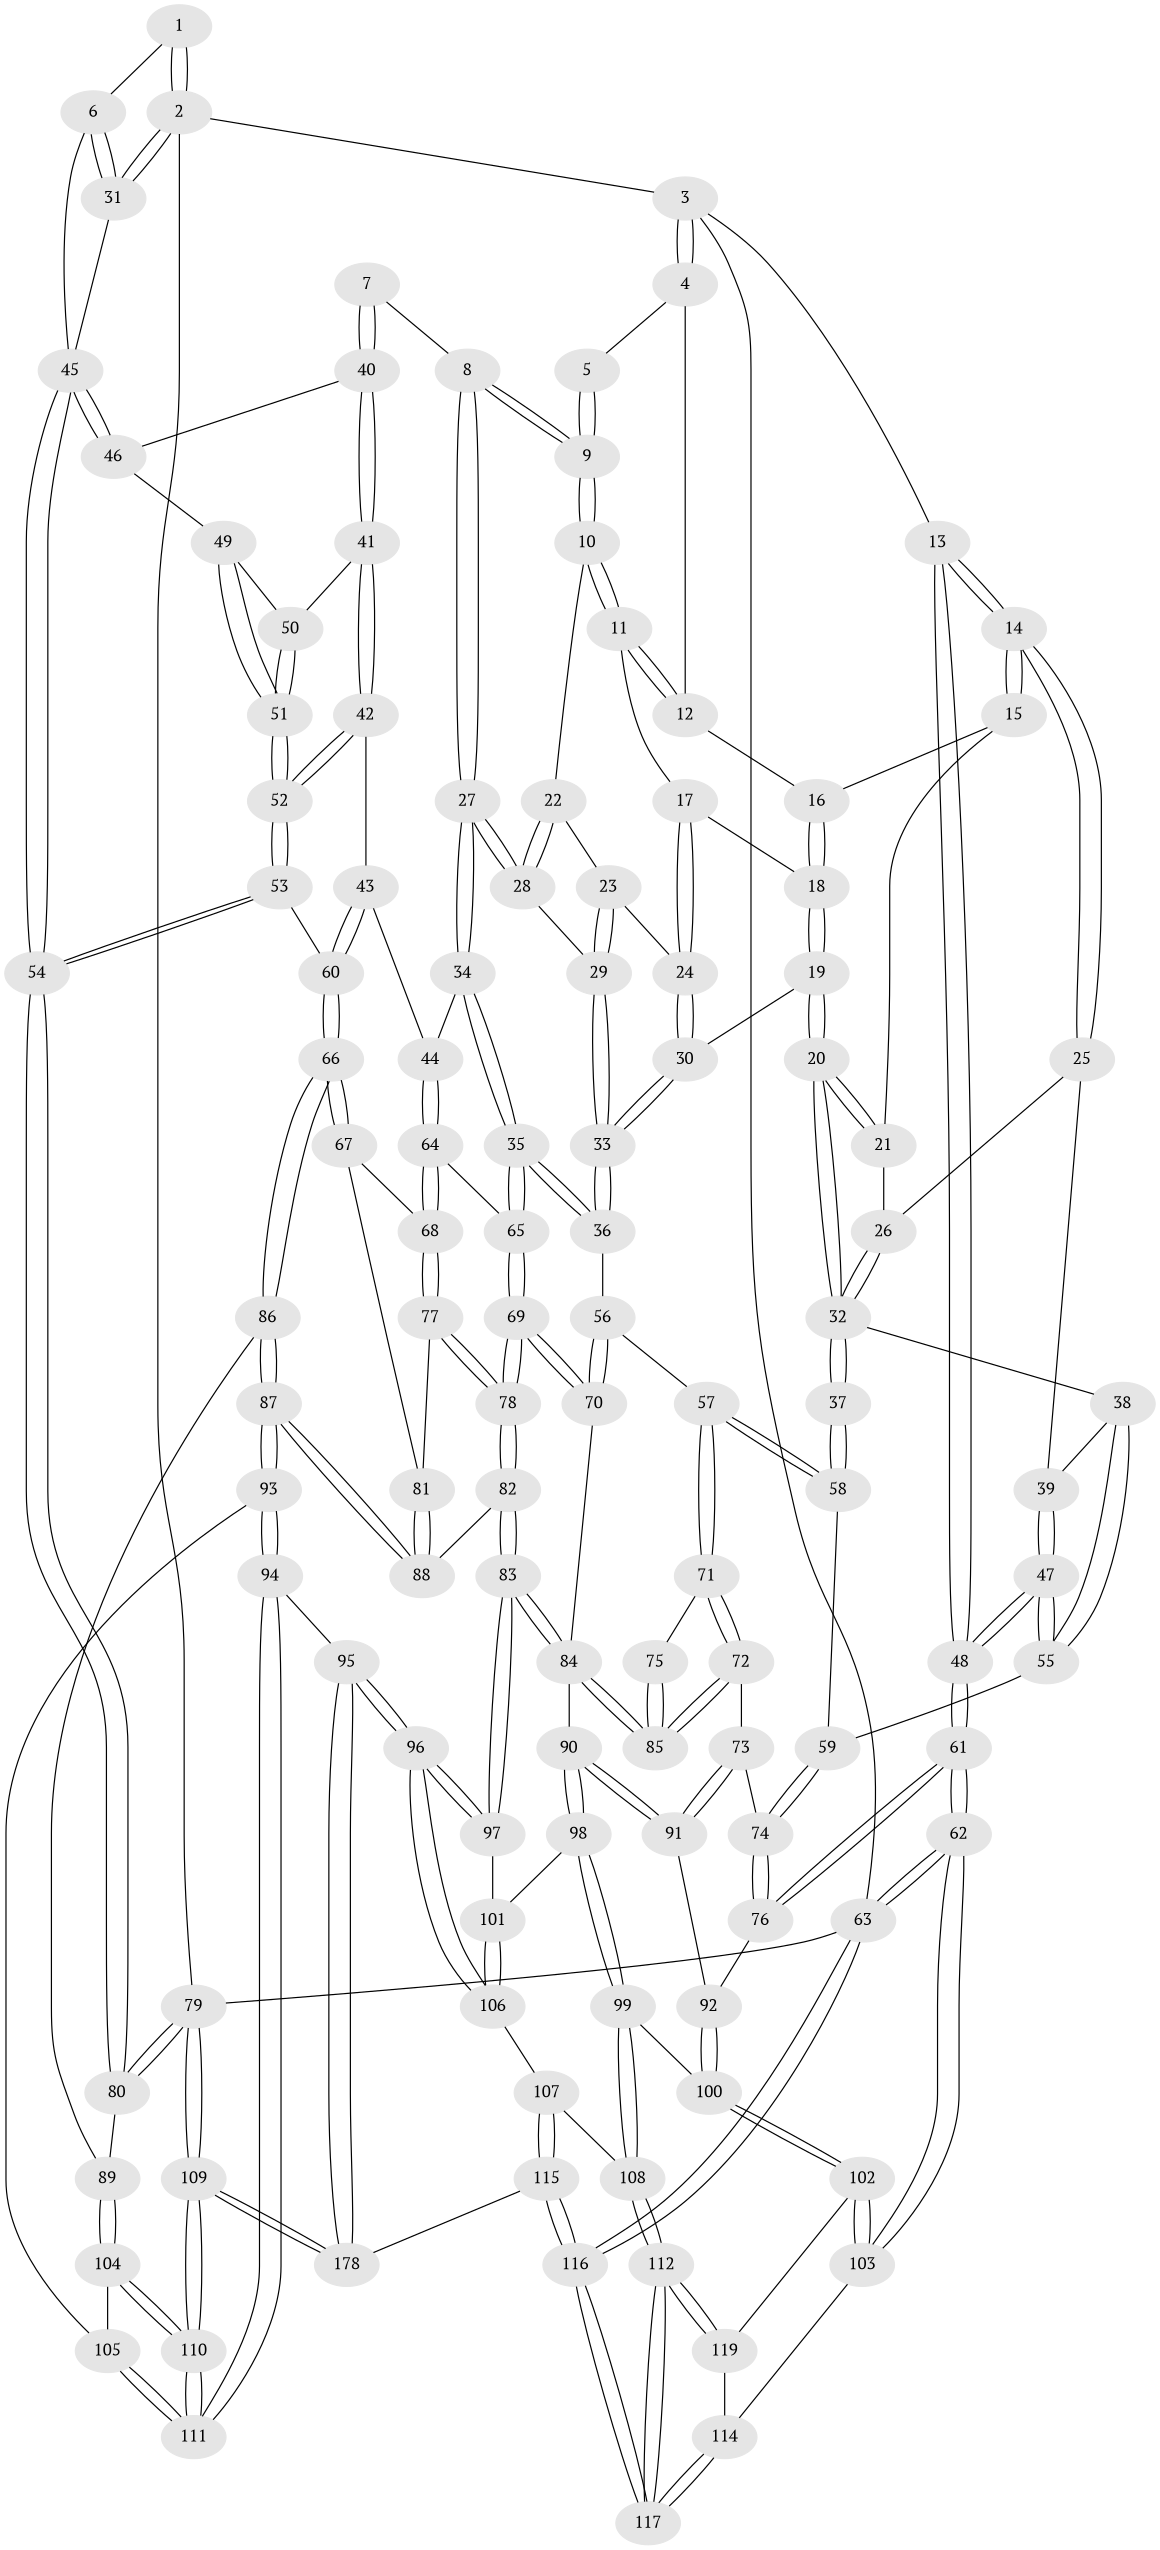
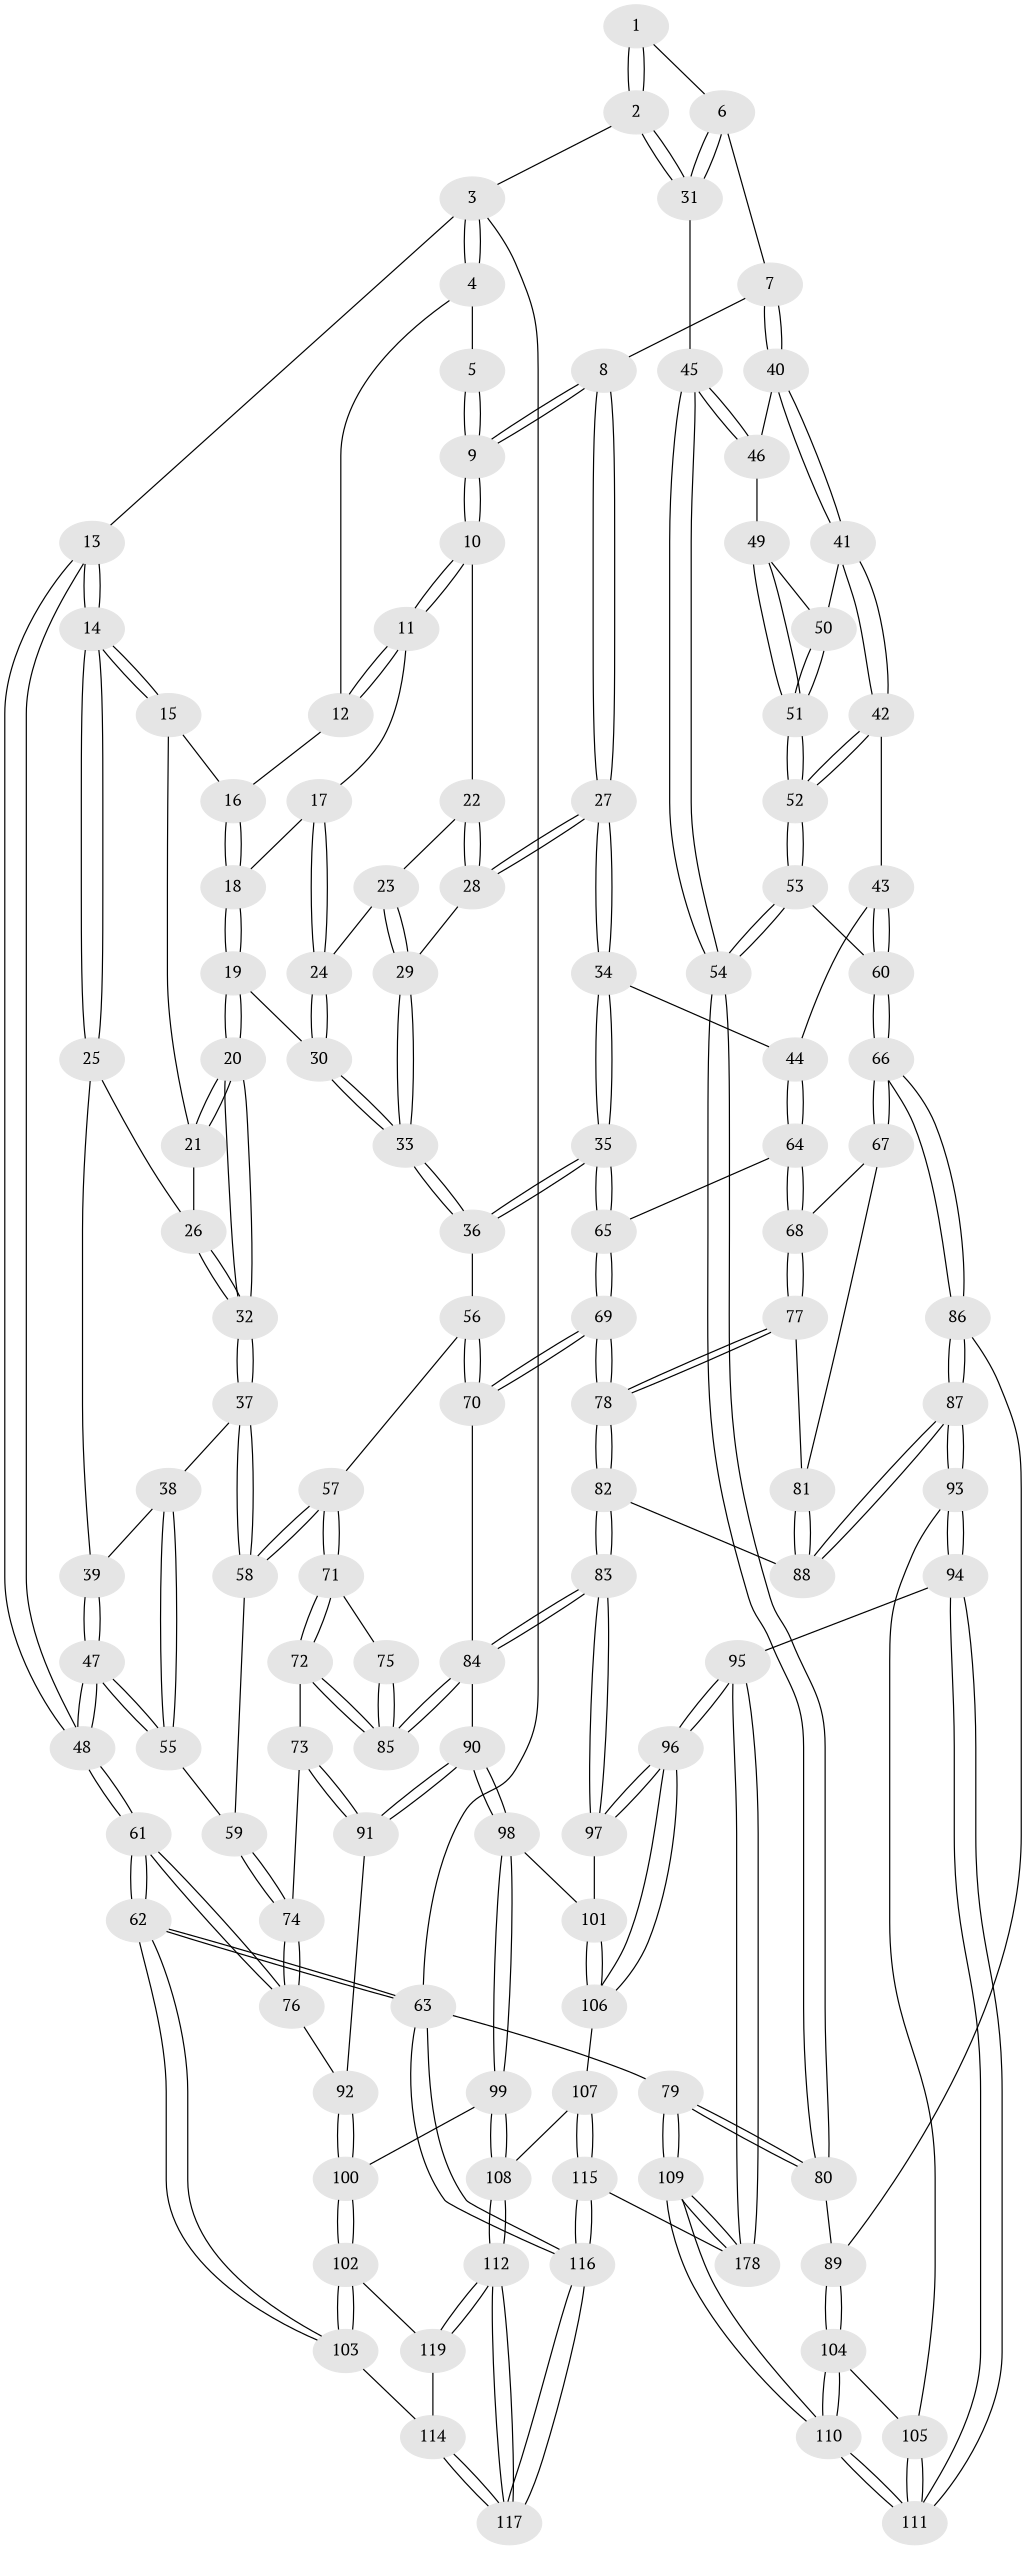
edge "6" -- "45": now "6" -- "7"
edge "2" -- "79": removed
edge "32" -- "38": now "37" -- "38"
